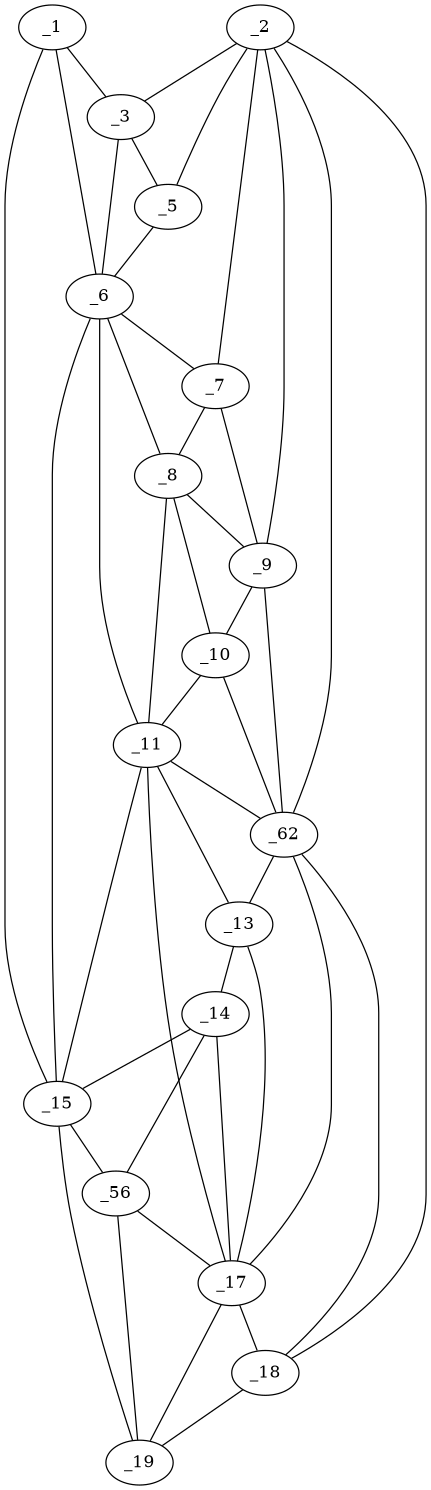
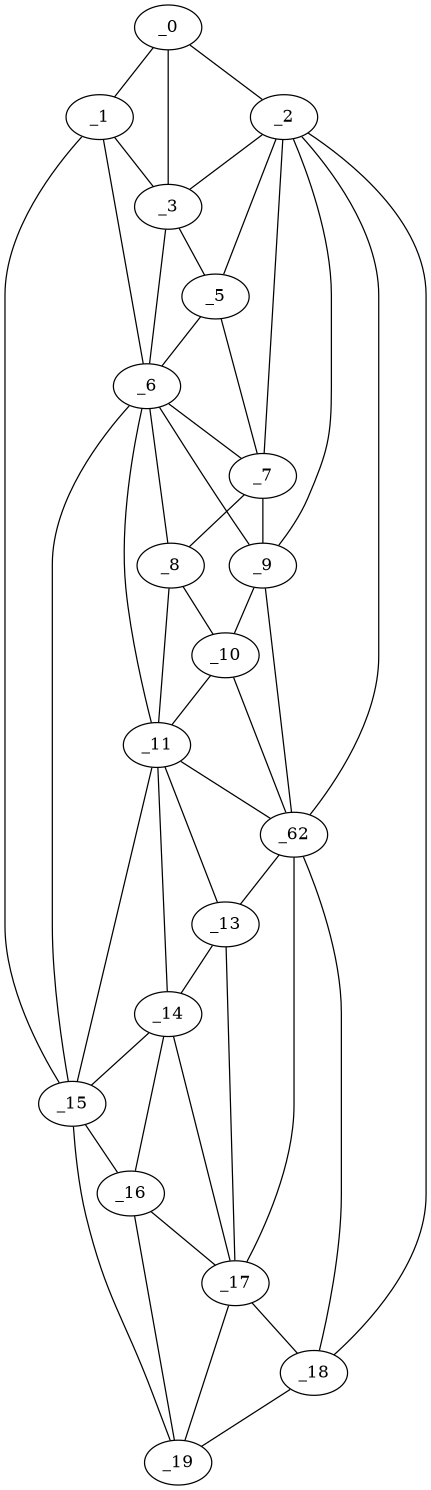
node "_0": added
edge "_5" -- "_7": added
edge "_8" -- "_9": now "_6" -- "_9"
edge "_11" -- "_17": now "_11" -- "_14"
node "_56": label "_56" -> "_16"
